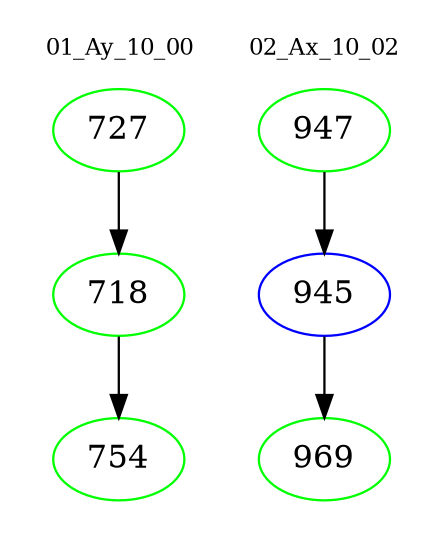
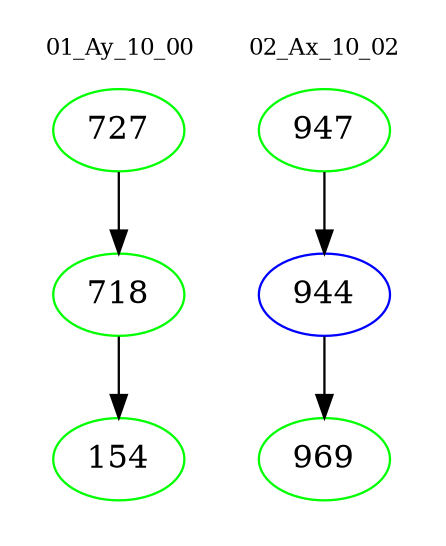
node "945": label "945" -> "944"
node "754": label "754" -> "154"
